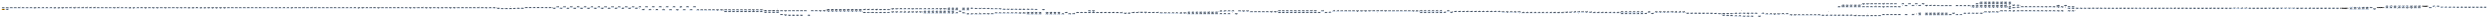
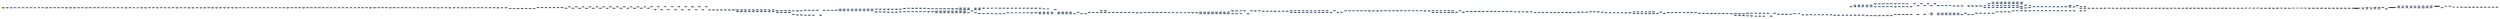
node "0x0042217e popl": added
